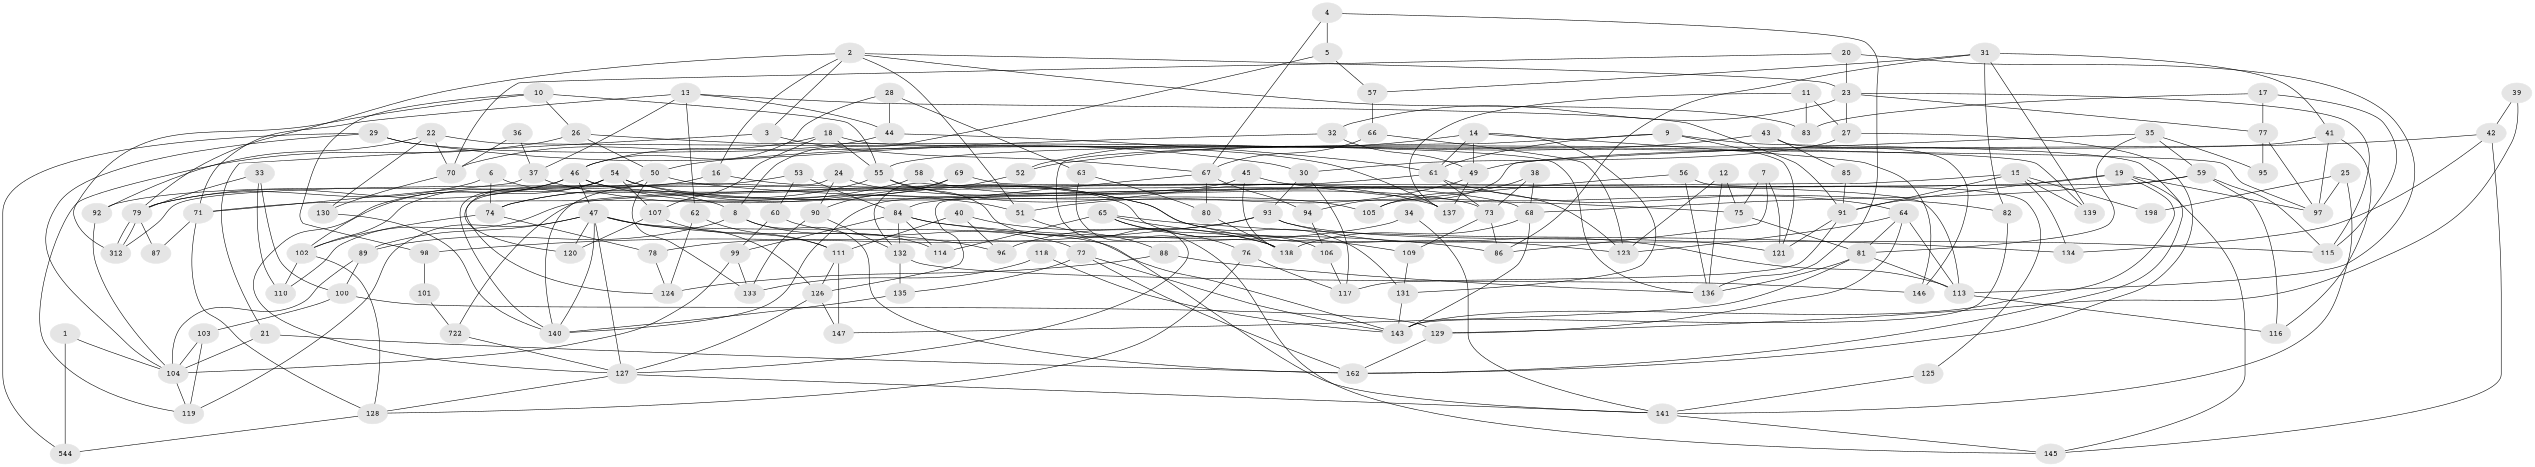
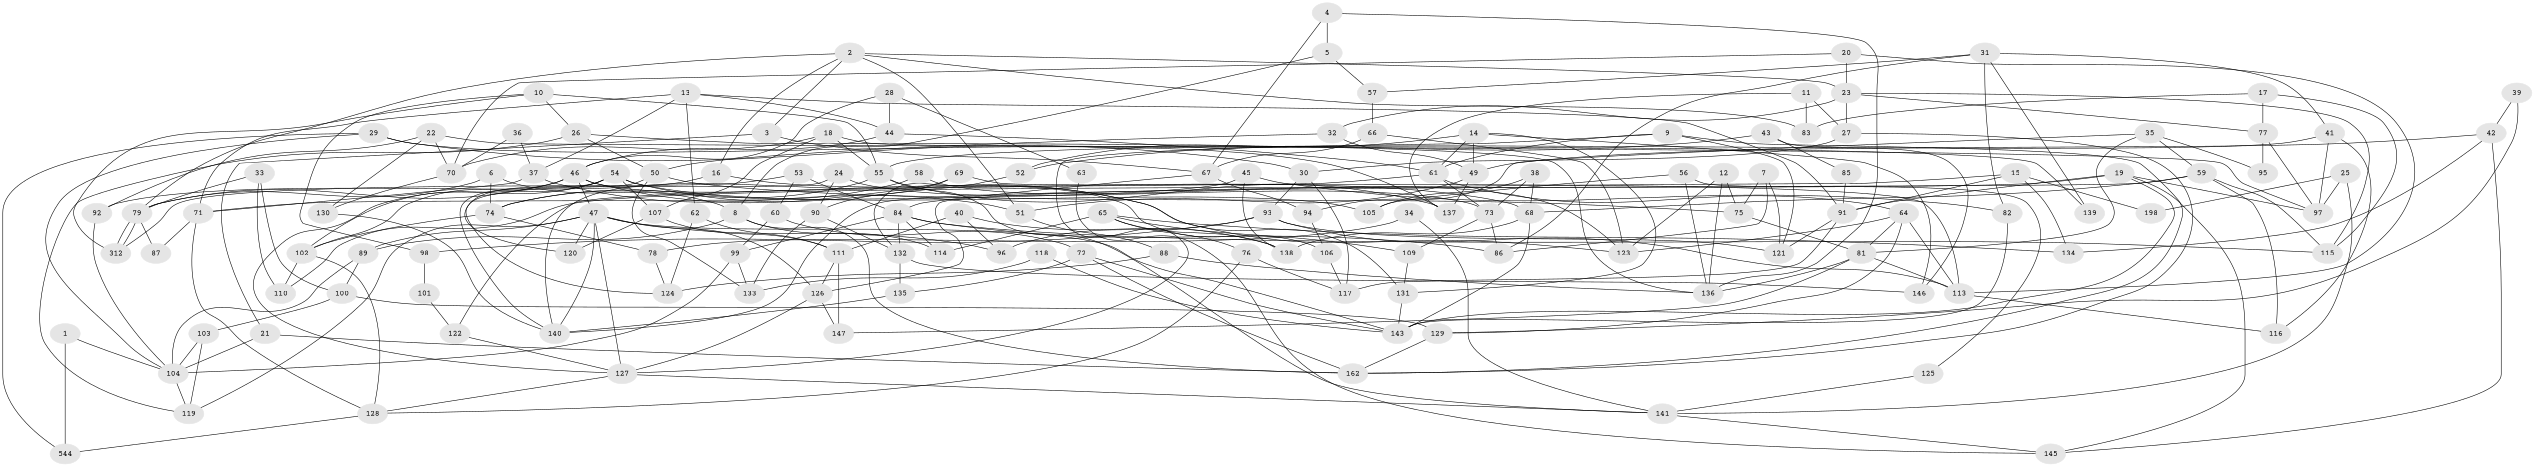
edge "15" -- "139": removed
node "80": removed
node "722": label "722" -> "122"
